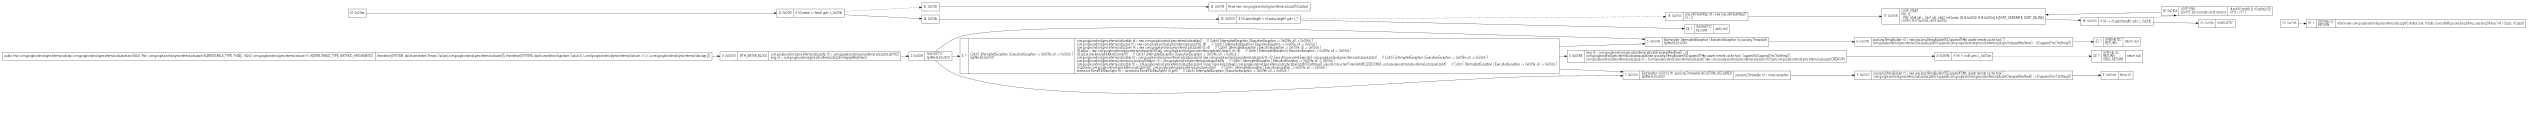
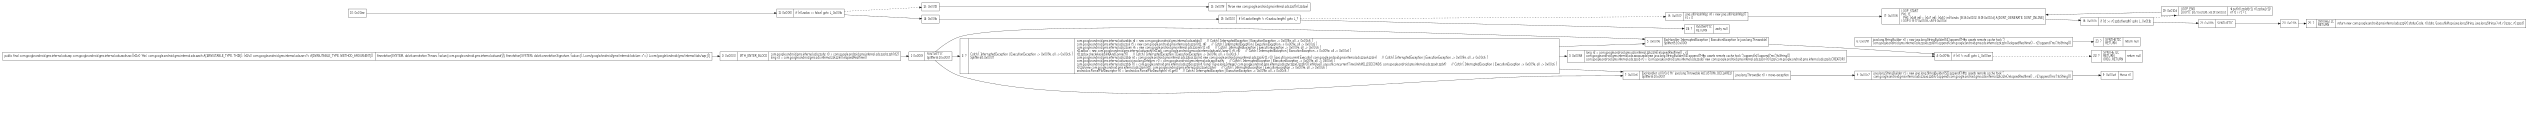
edge "21: 0x011b" -> "20: 0x011b": added
edge "5: 0x009e" -> "6: 0x009f": now "5: 0x009e" -> "4: 0x009b"
